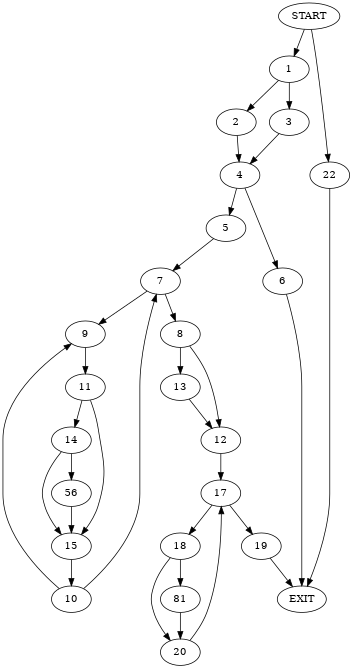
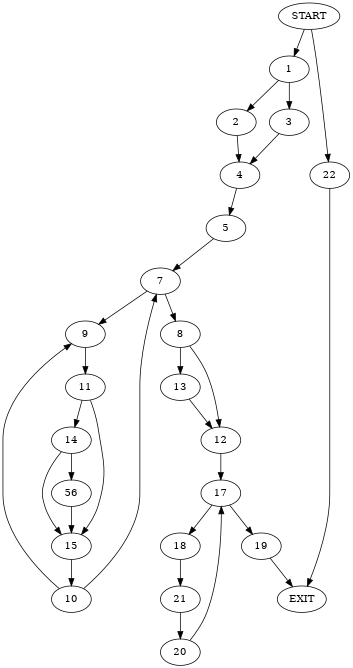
node "6": removed
edge "18" -> "20": removed
node "81": label "81" -> "21"
